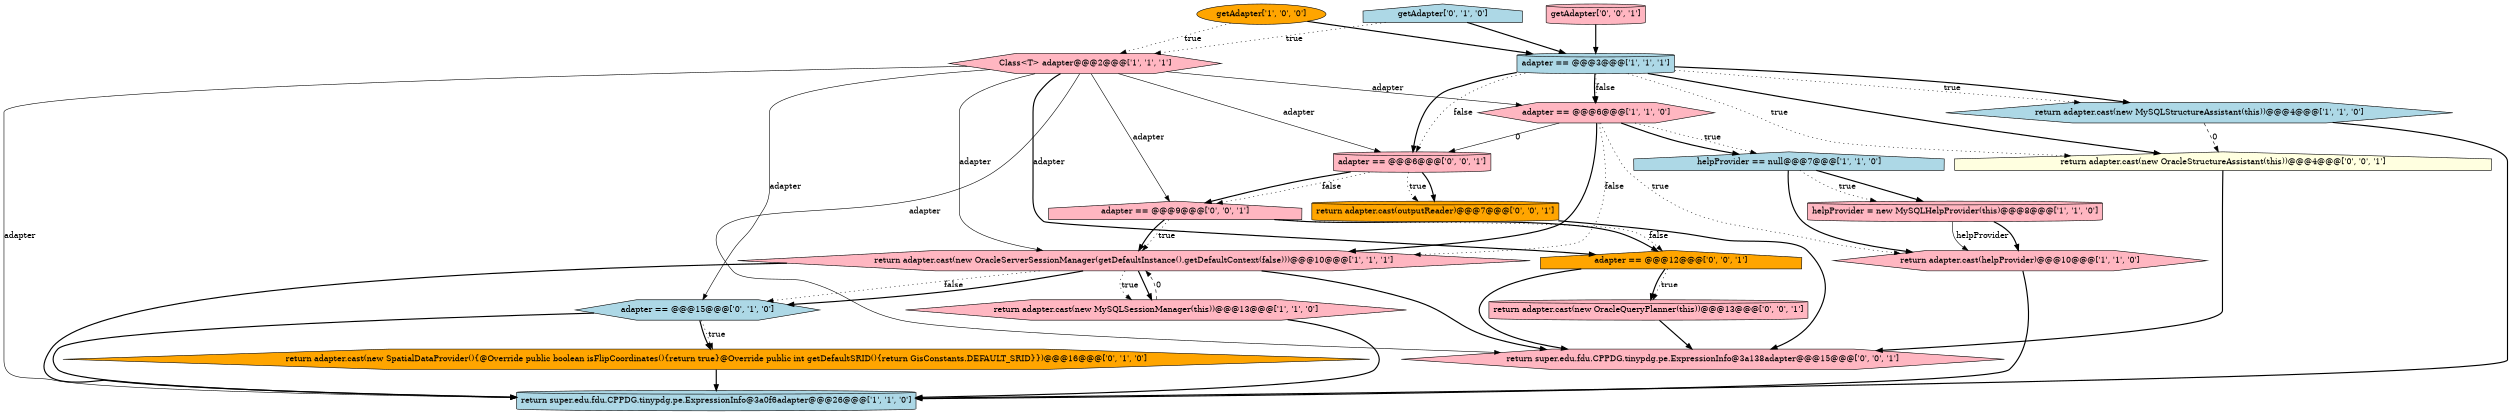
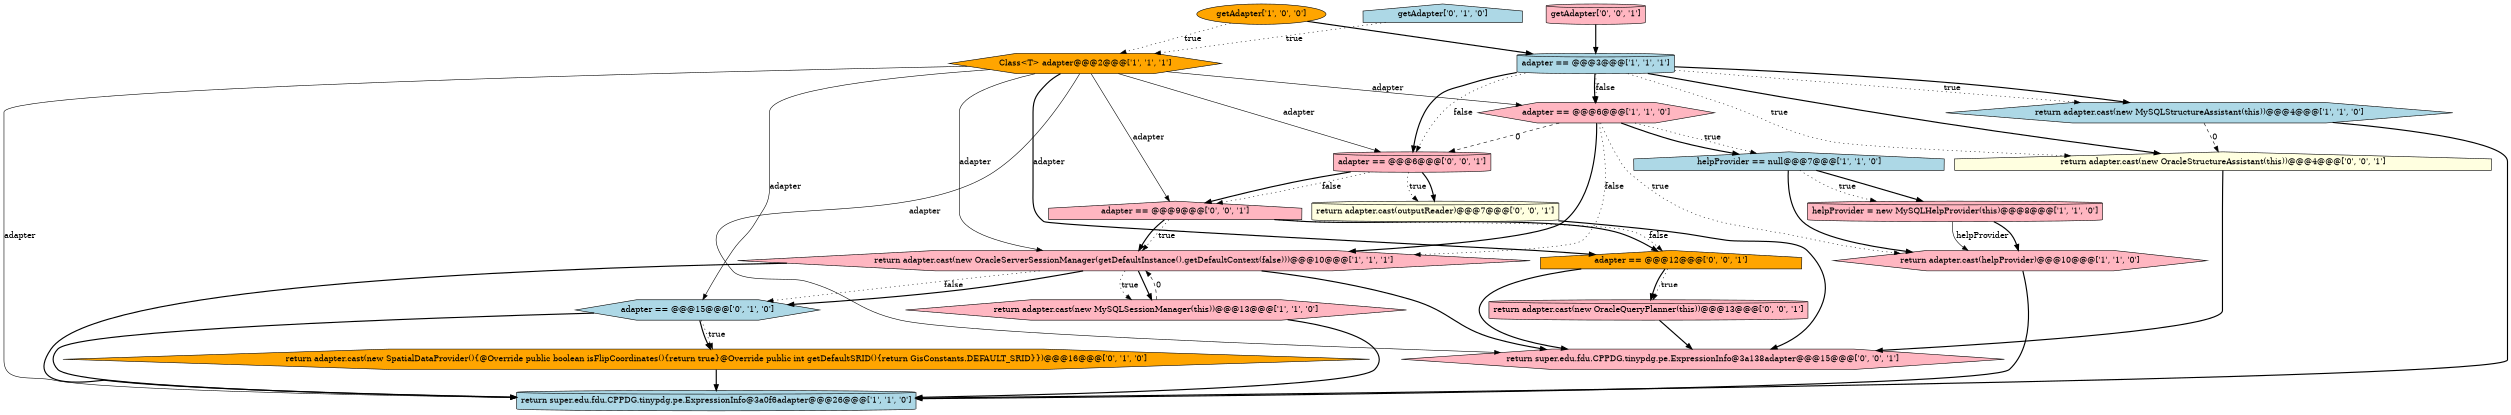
edge "getAdapter['0', '1', '0']" -> "adapter == @@@3@@@['1', '1', '1']": removed
node "Class<T> adapter@@@2@@@['1', '1', '1']": fillcolor lightpink -> orange
edge "adapter == @@@6@@@['1', '1', '0']" -> "adapter == @@@6@@@['0', '0', '1']": style solid -> dashed
node "return adapter.cast(outputReader)@@@7@@@['0', '0', '1']": fillcolor orange -> lightyellow
